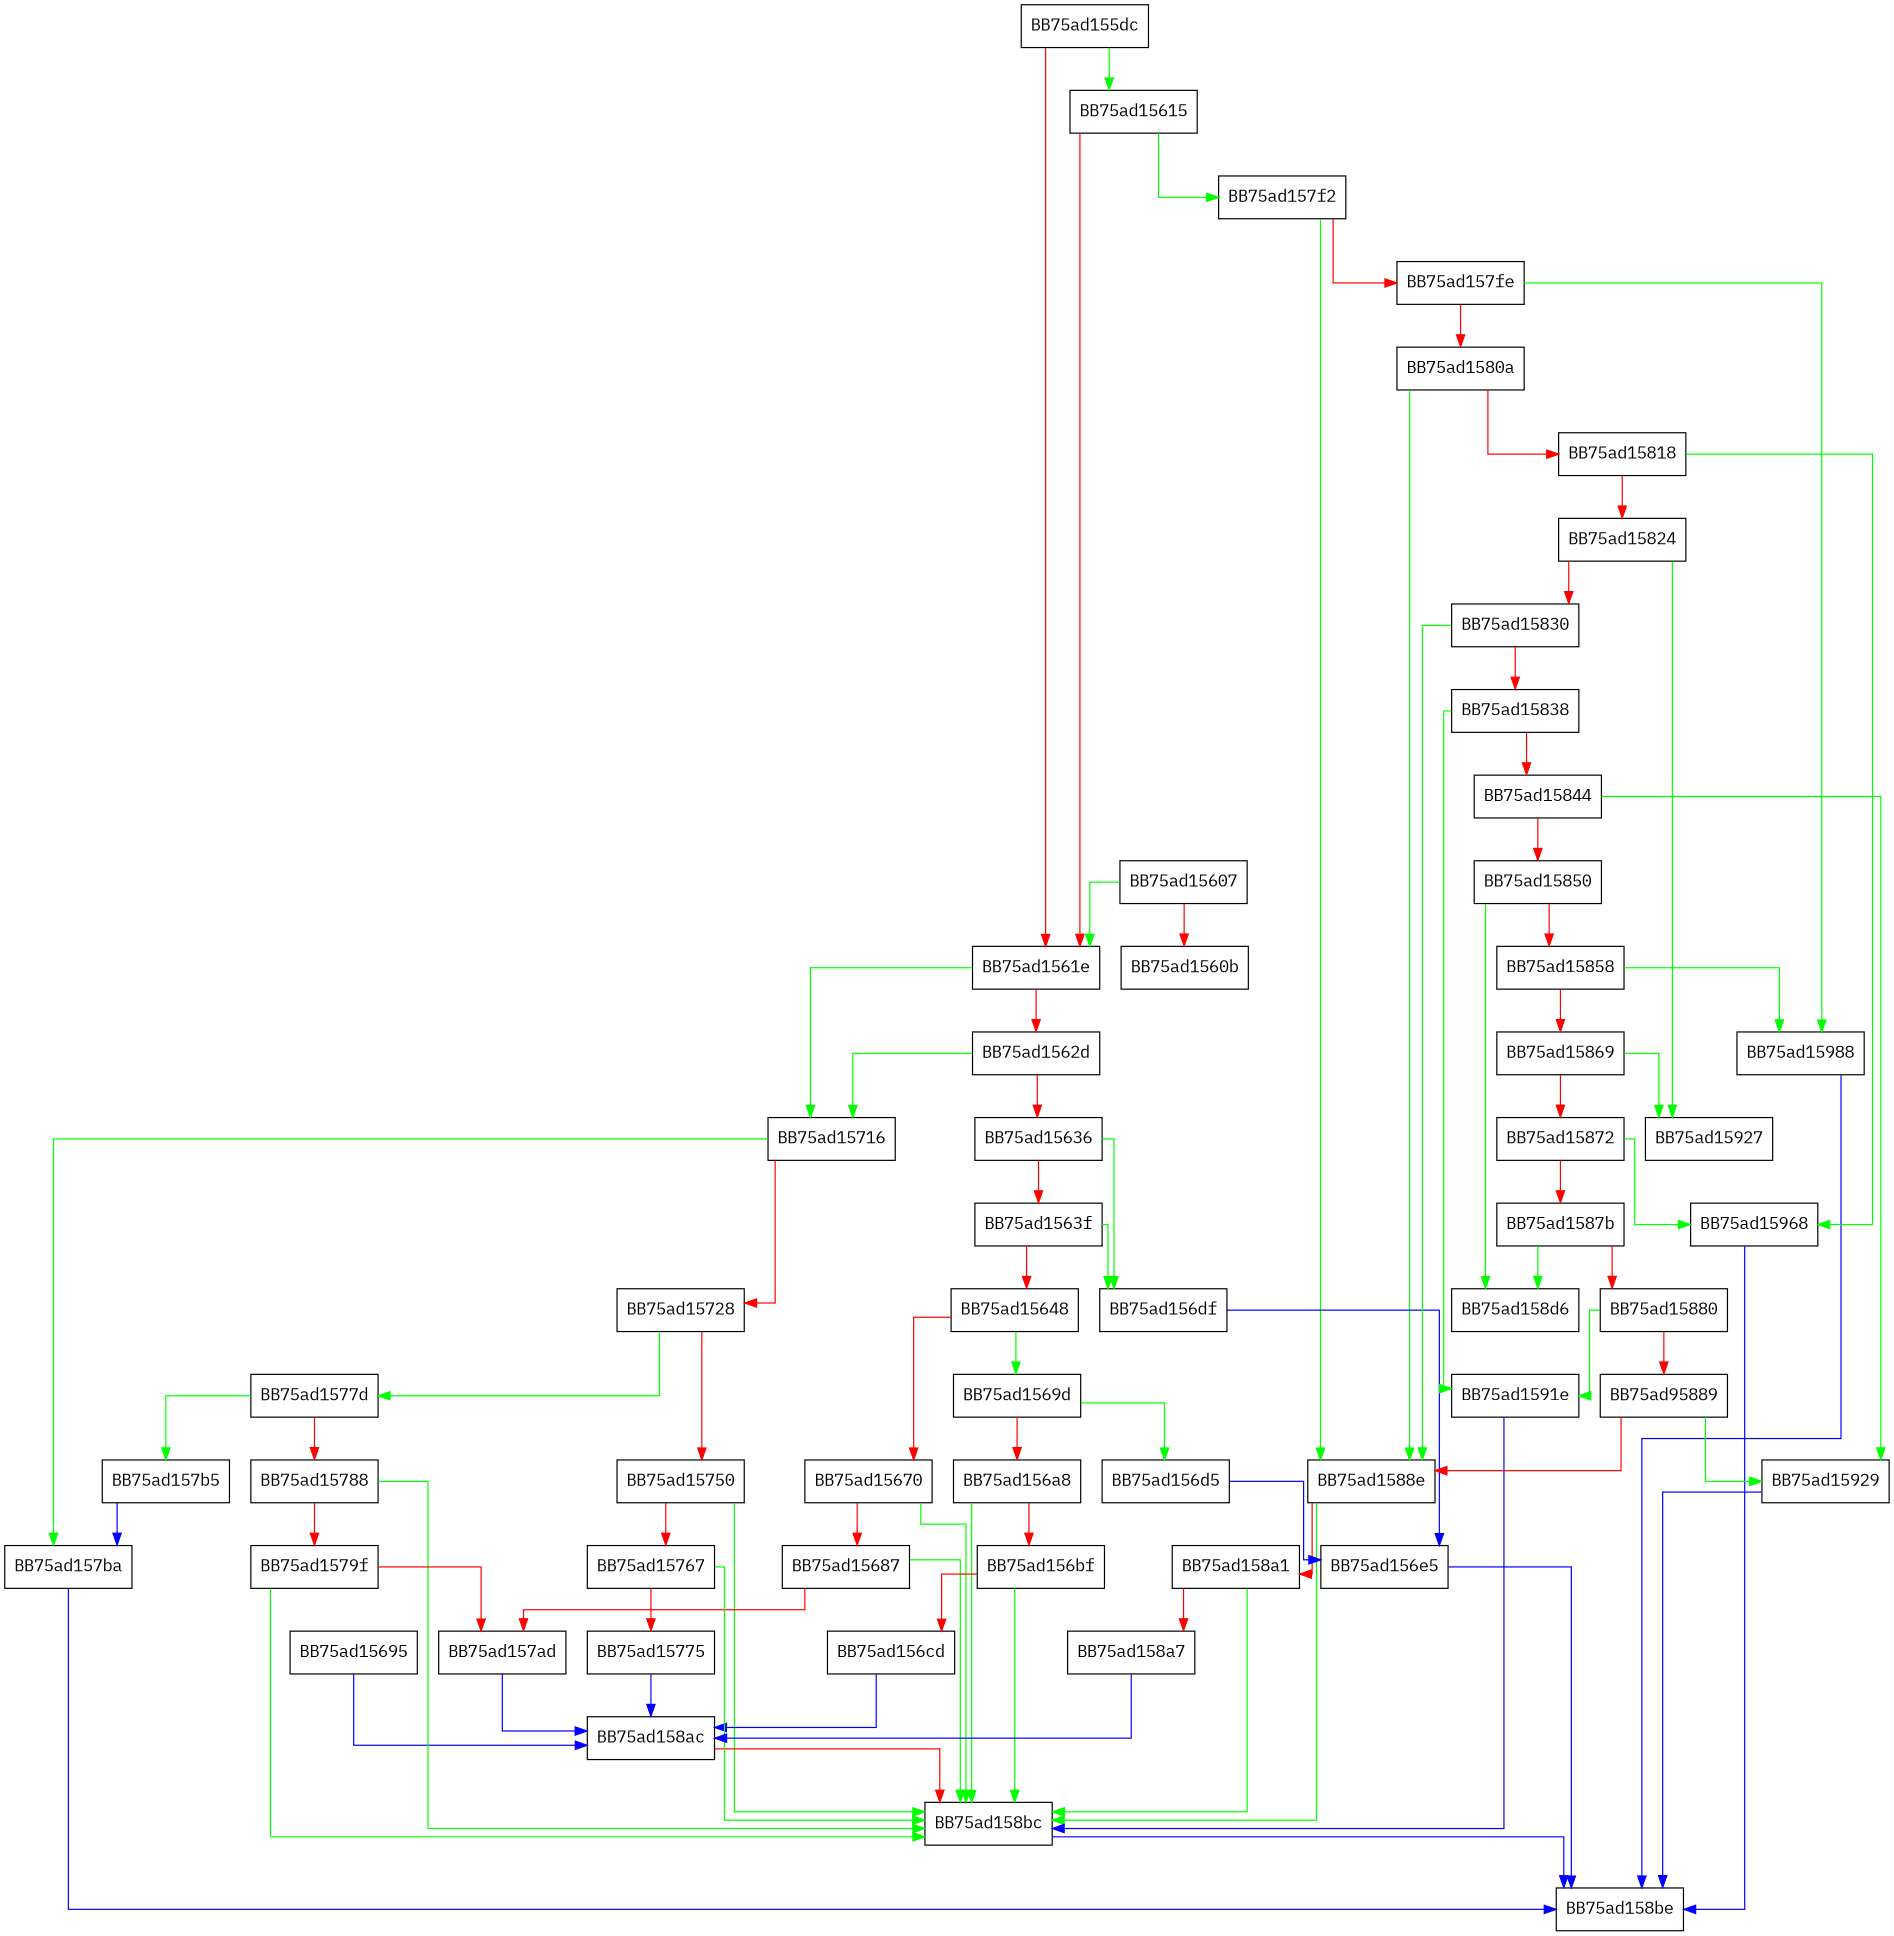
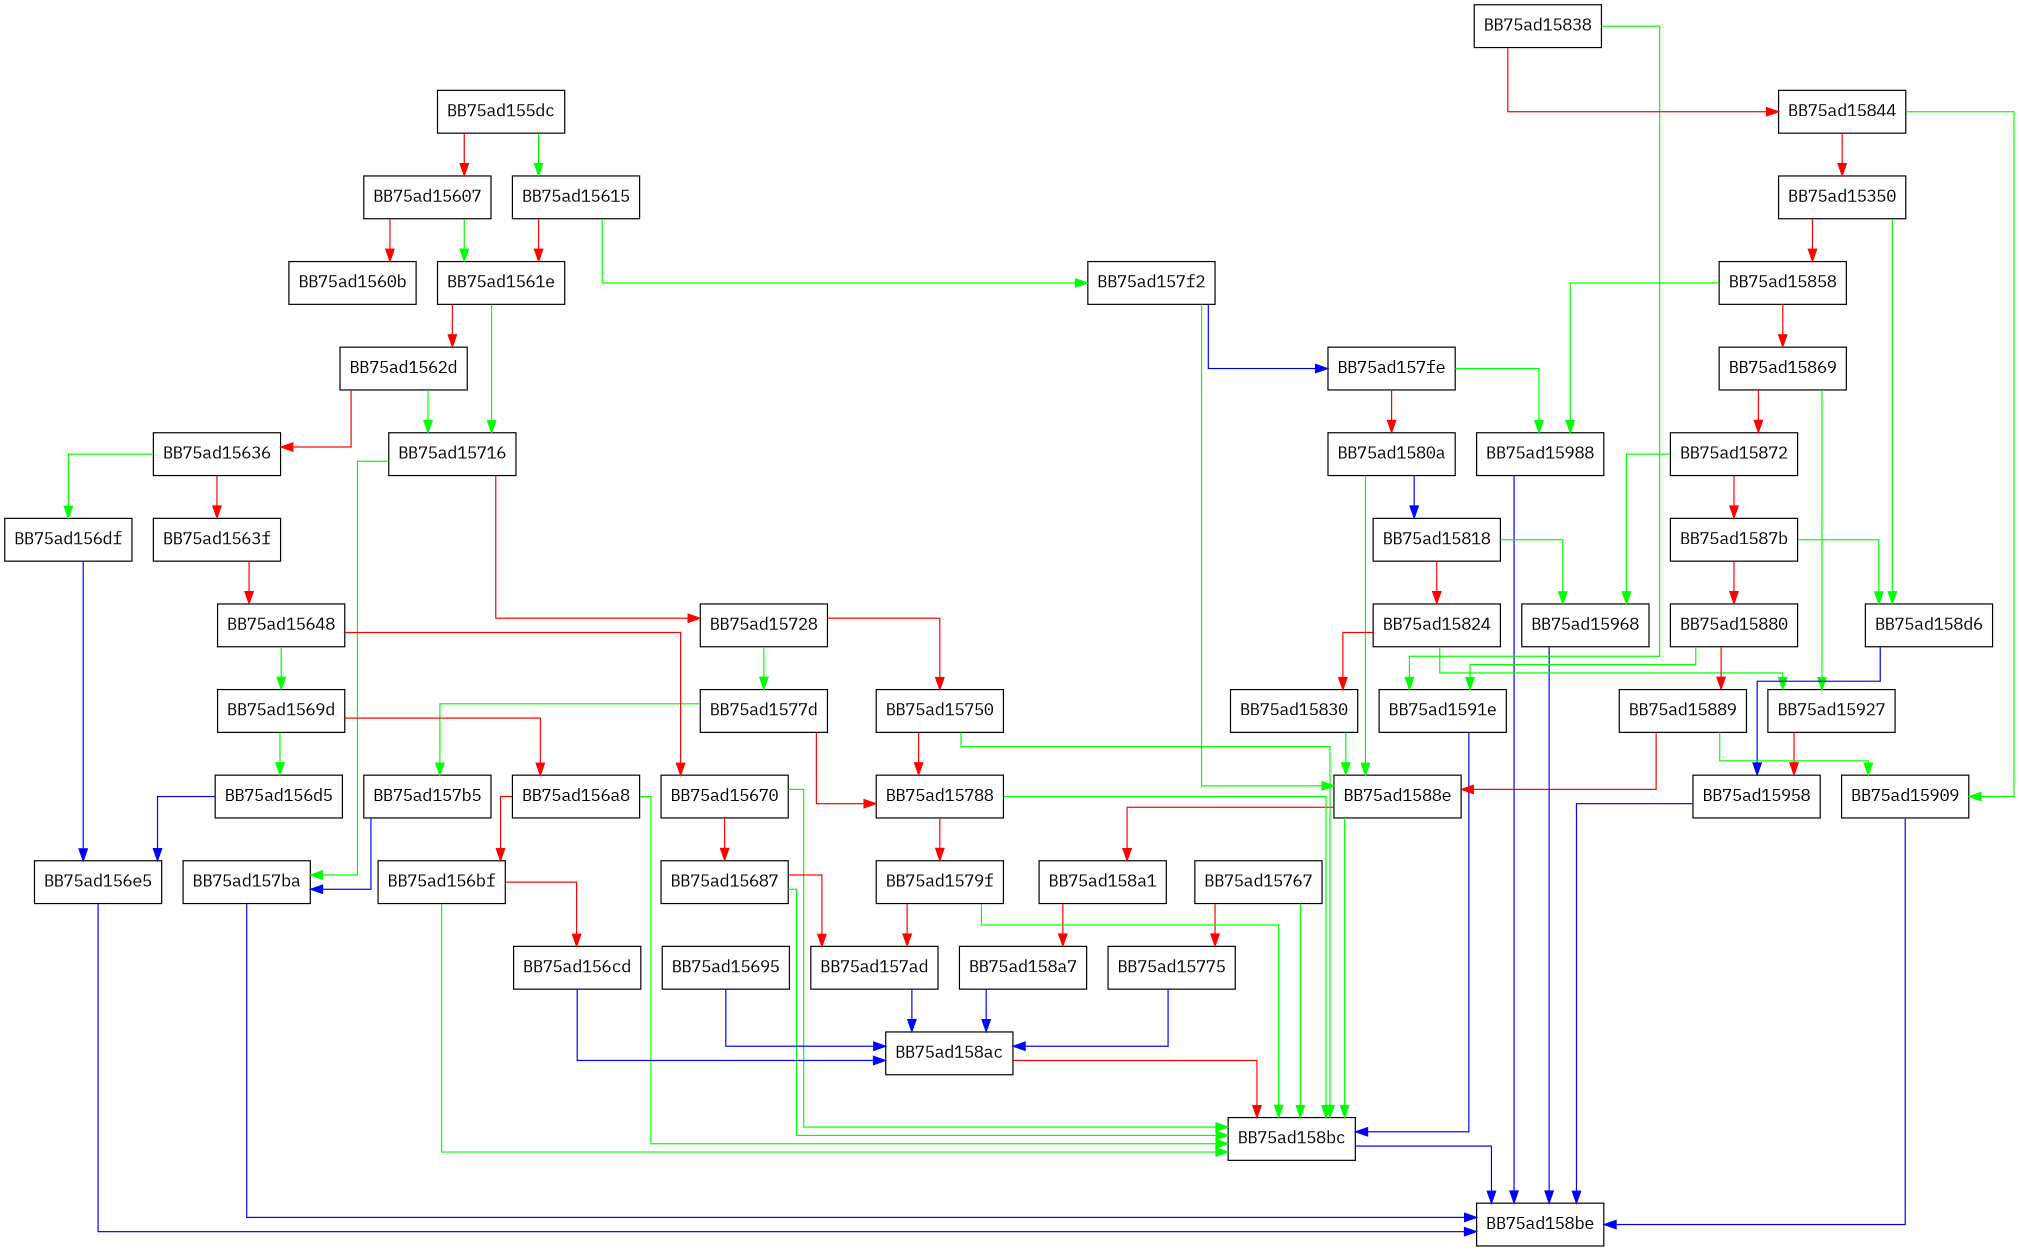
edge "BB75ad157f2" -> "BB75ad157fe": color red -> blue
edge "BB75ad1580a" -> "BB75ad15818": color red -> blue
edge "BB75ad155dc" -> "BB75ad1561e": now "BB75ad155dc" -> "BB75ad15607"
edge "BB75ad15830" -> "BB75ad15838": removed
node "BB75ad15958": added
node "BB75ad15850": label "BB75ad15850" -> "BB75ad15350"
edge "BB75ad1563f" -> "BB75ad156df": removed
node "BB75ad95889": label "BB75ad95889" -> "BB75ad15889"
node "BB75ad15929": label "BB75ad15929" -> "BB75ad15909"
edge "BB75ad15750" -> "BB75ad15767": now "BB75ad15750" -> "BB75ad15788"
edge "BB75ad158a1" -> "BB75ad158bc": removed
